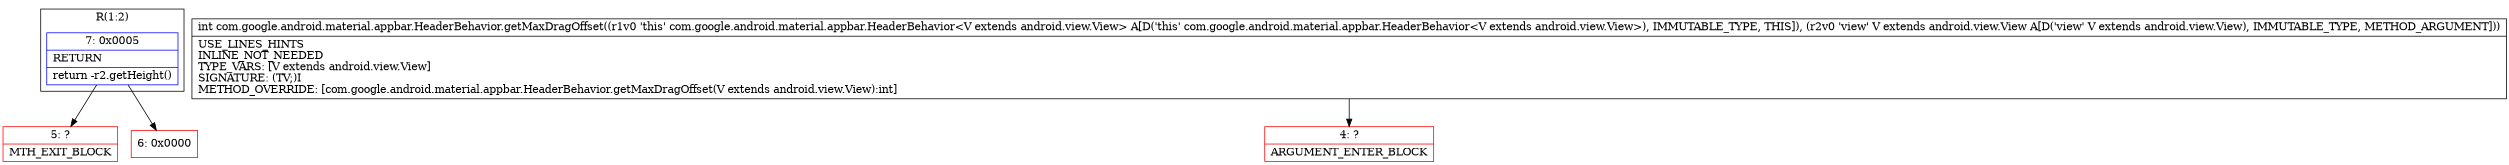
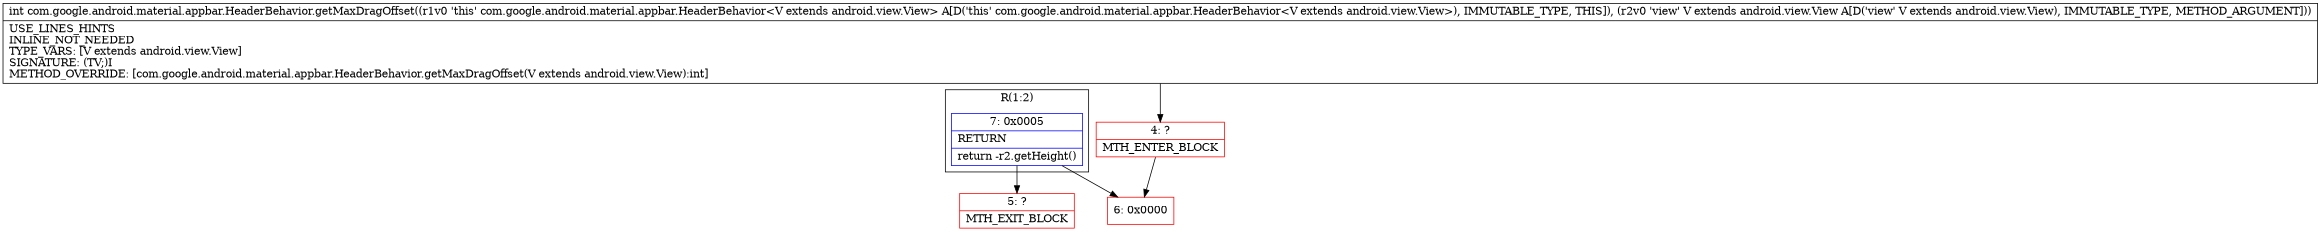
node "4: ?": text "ARGUMENT_ENTER_BLOCK" -> "MTH_ENTER_BLOCK"
edge "4: ?" -> "6: 0x0000": added
